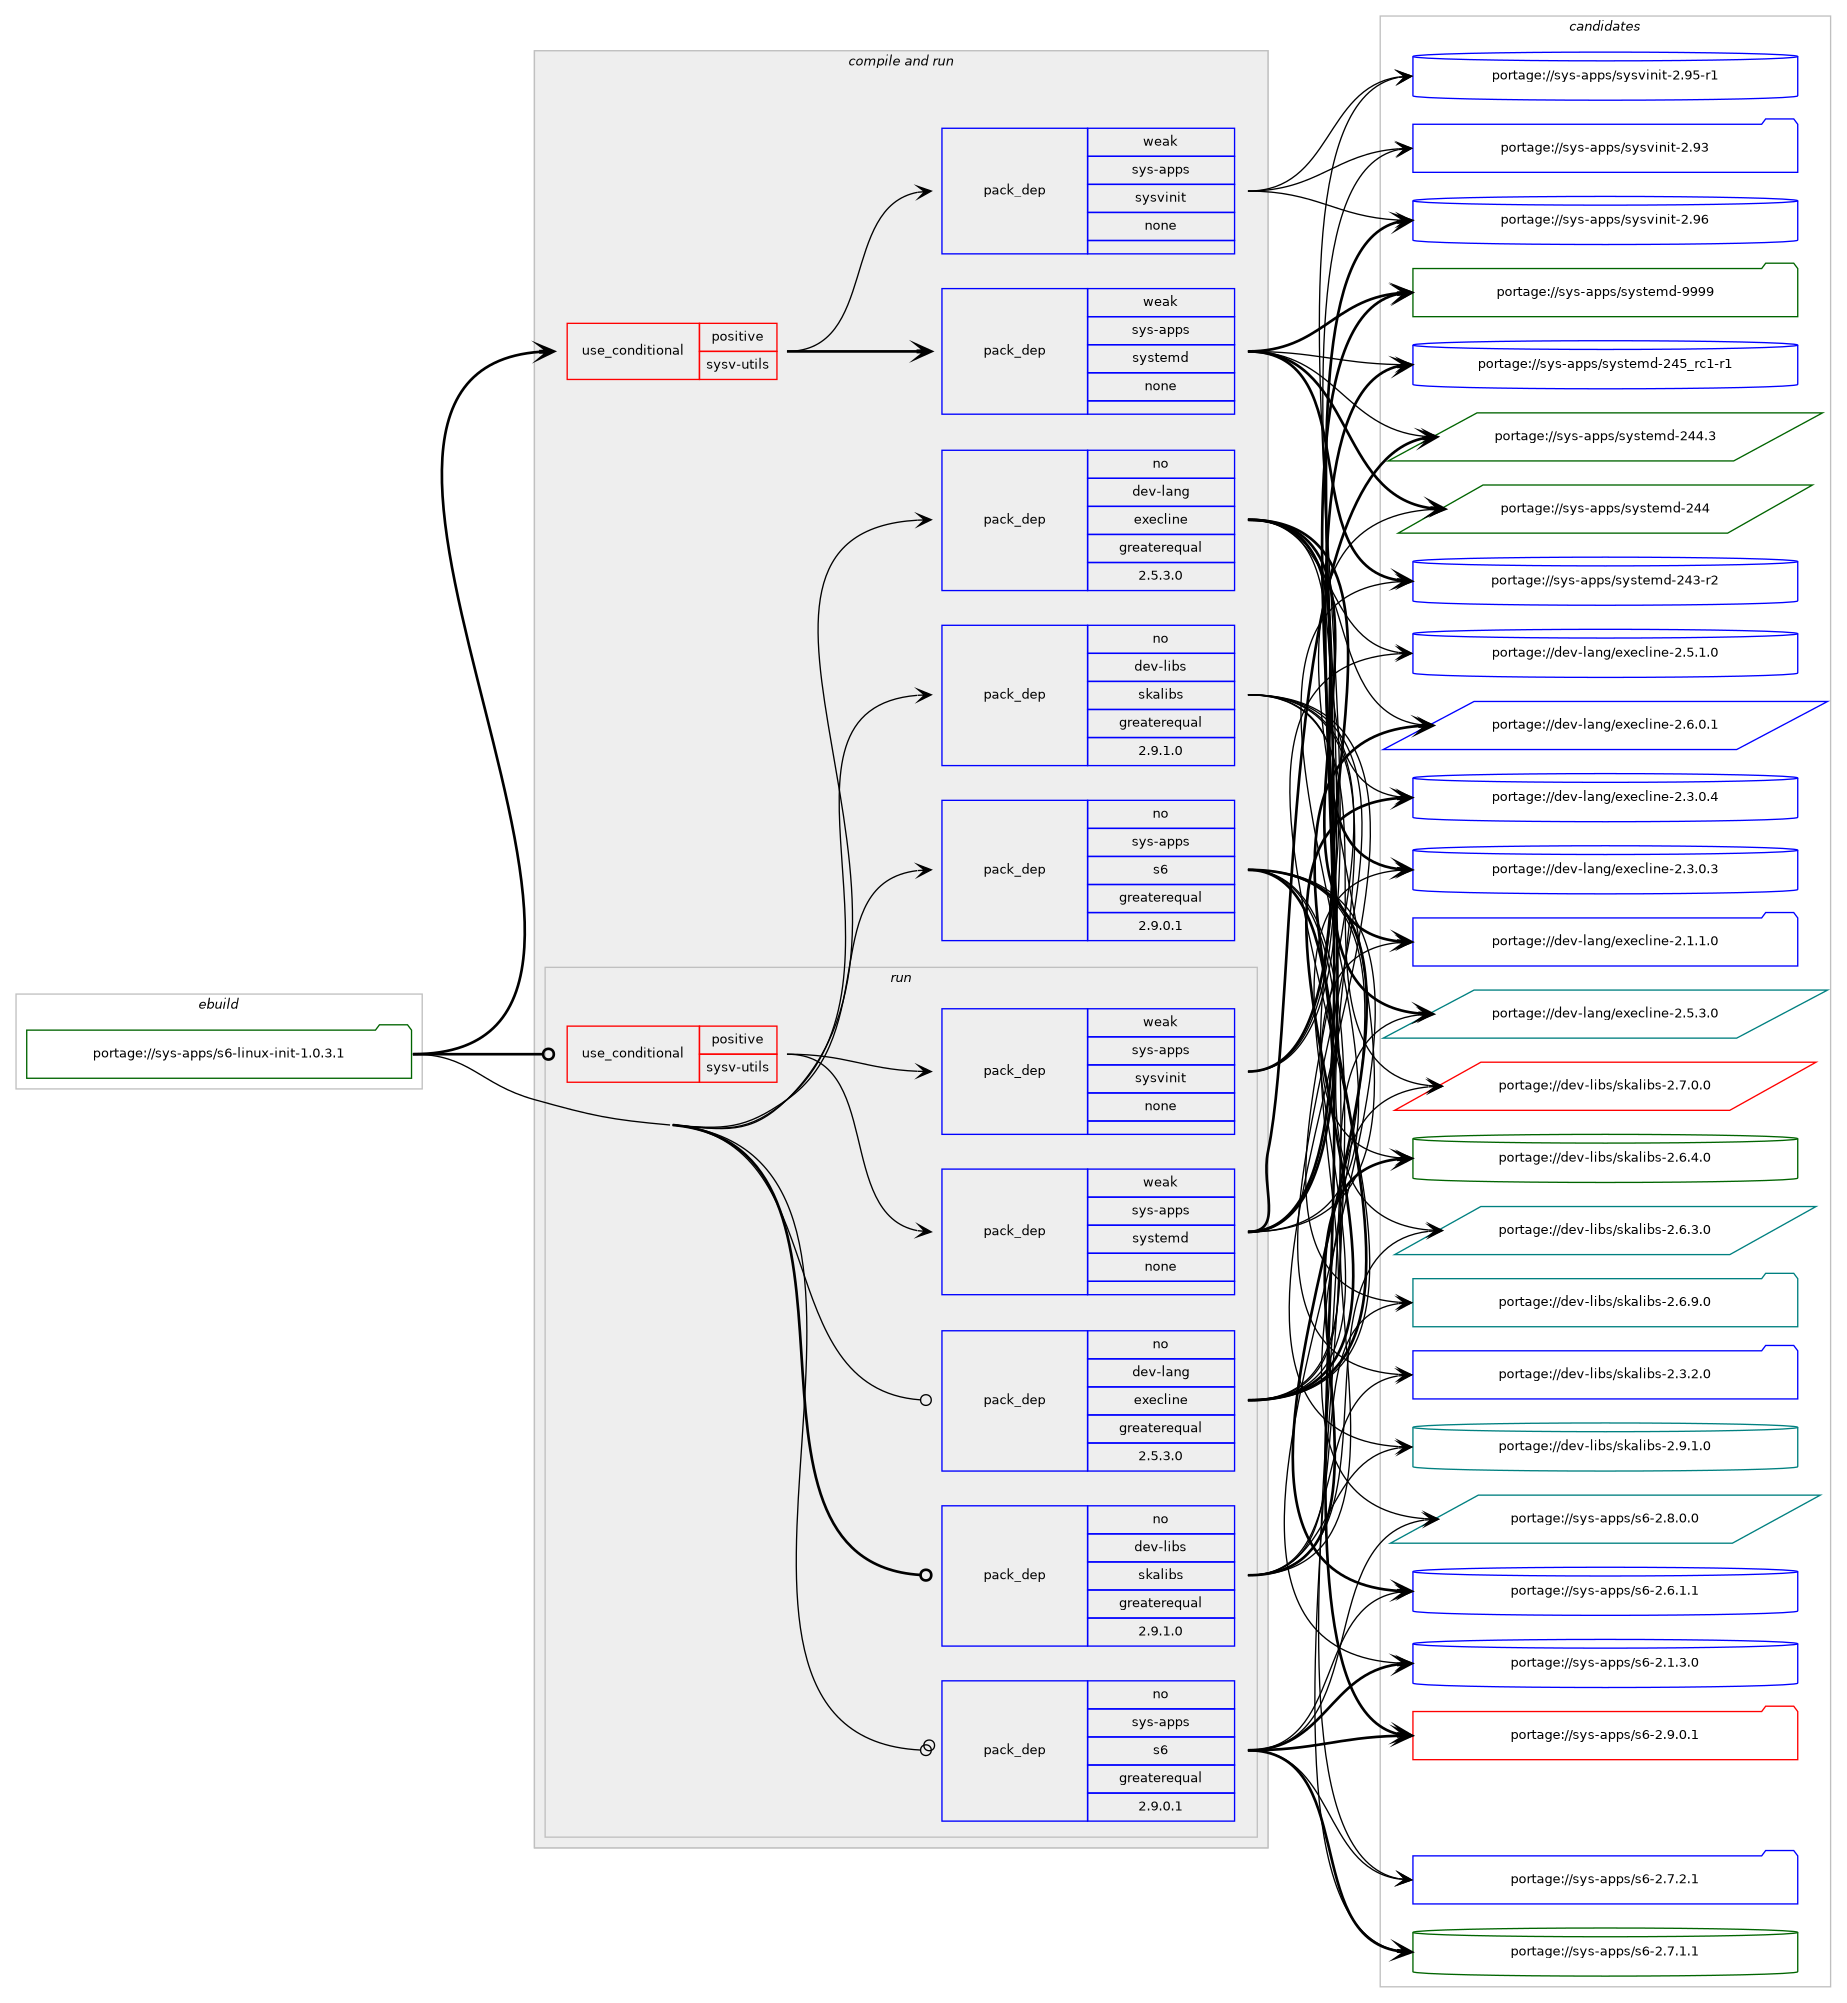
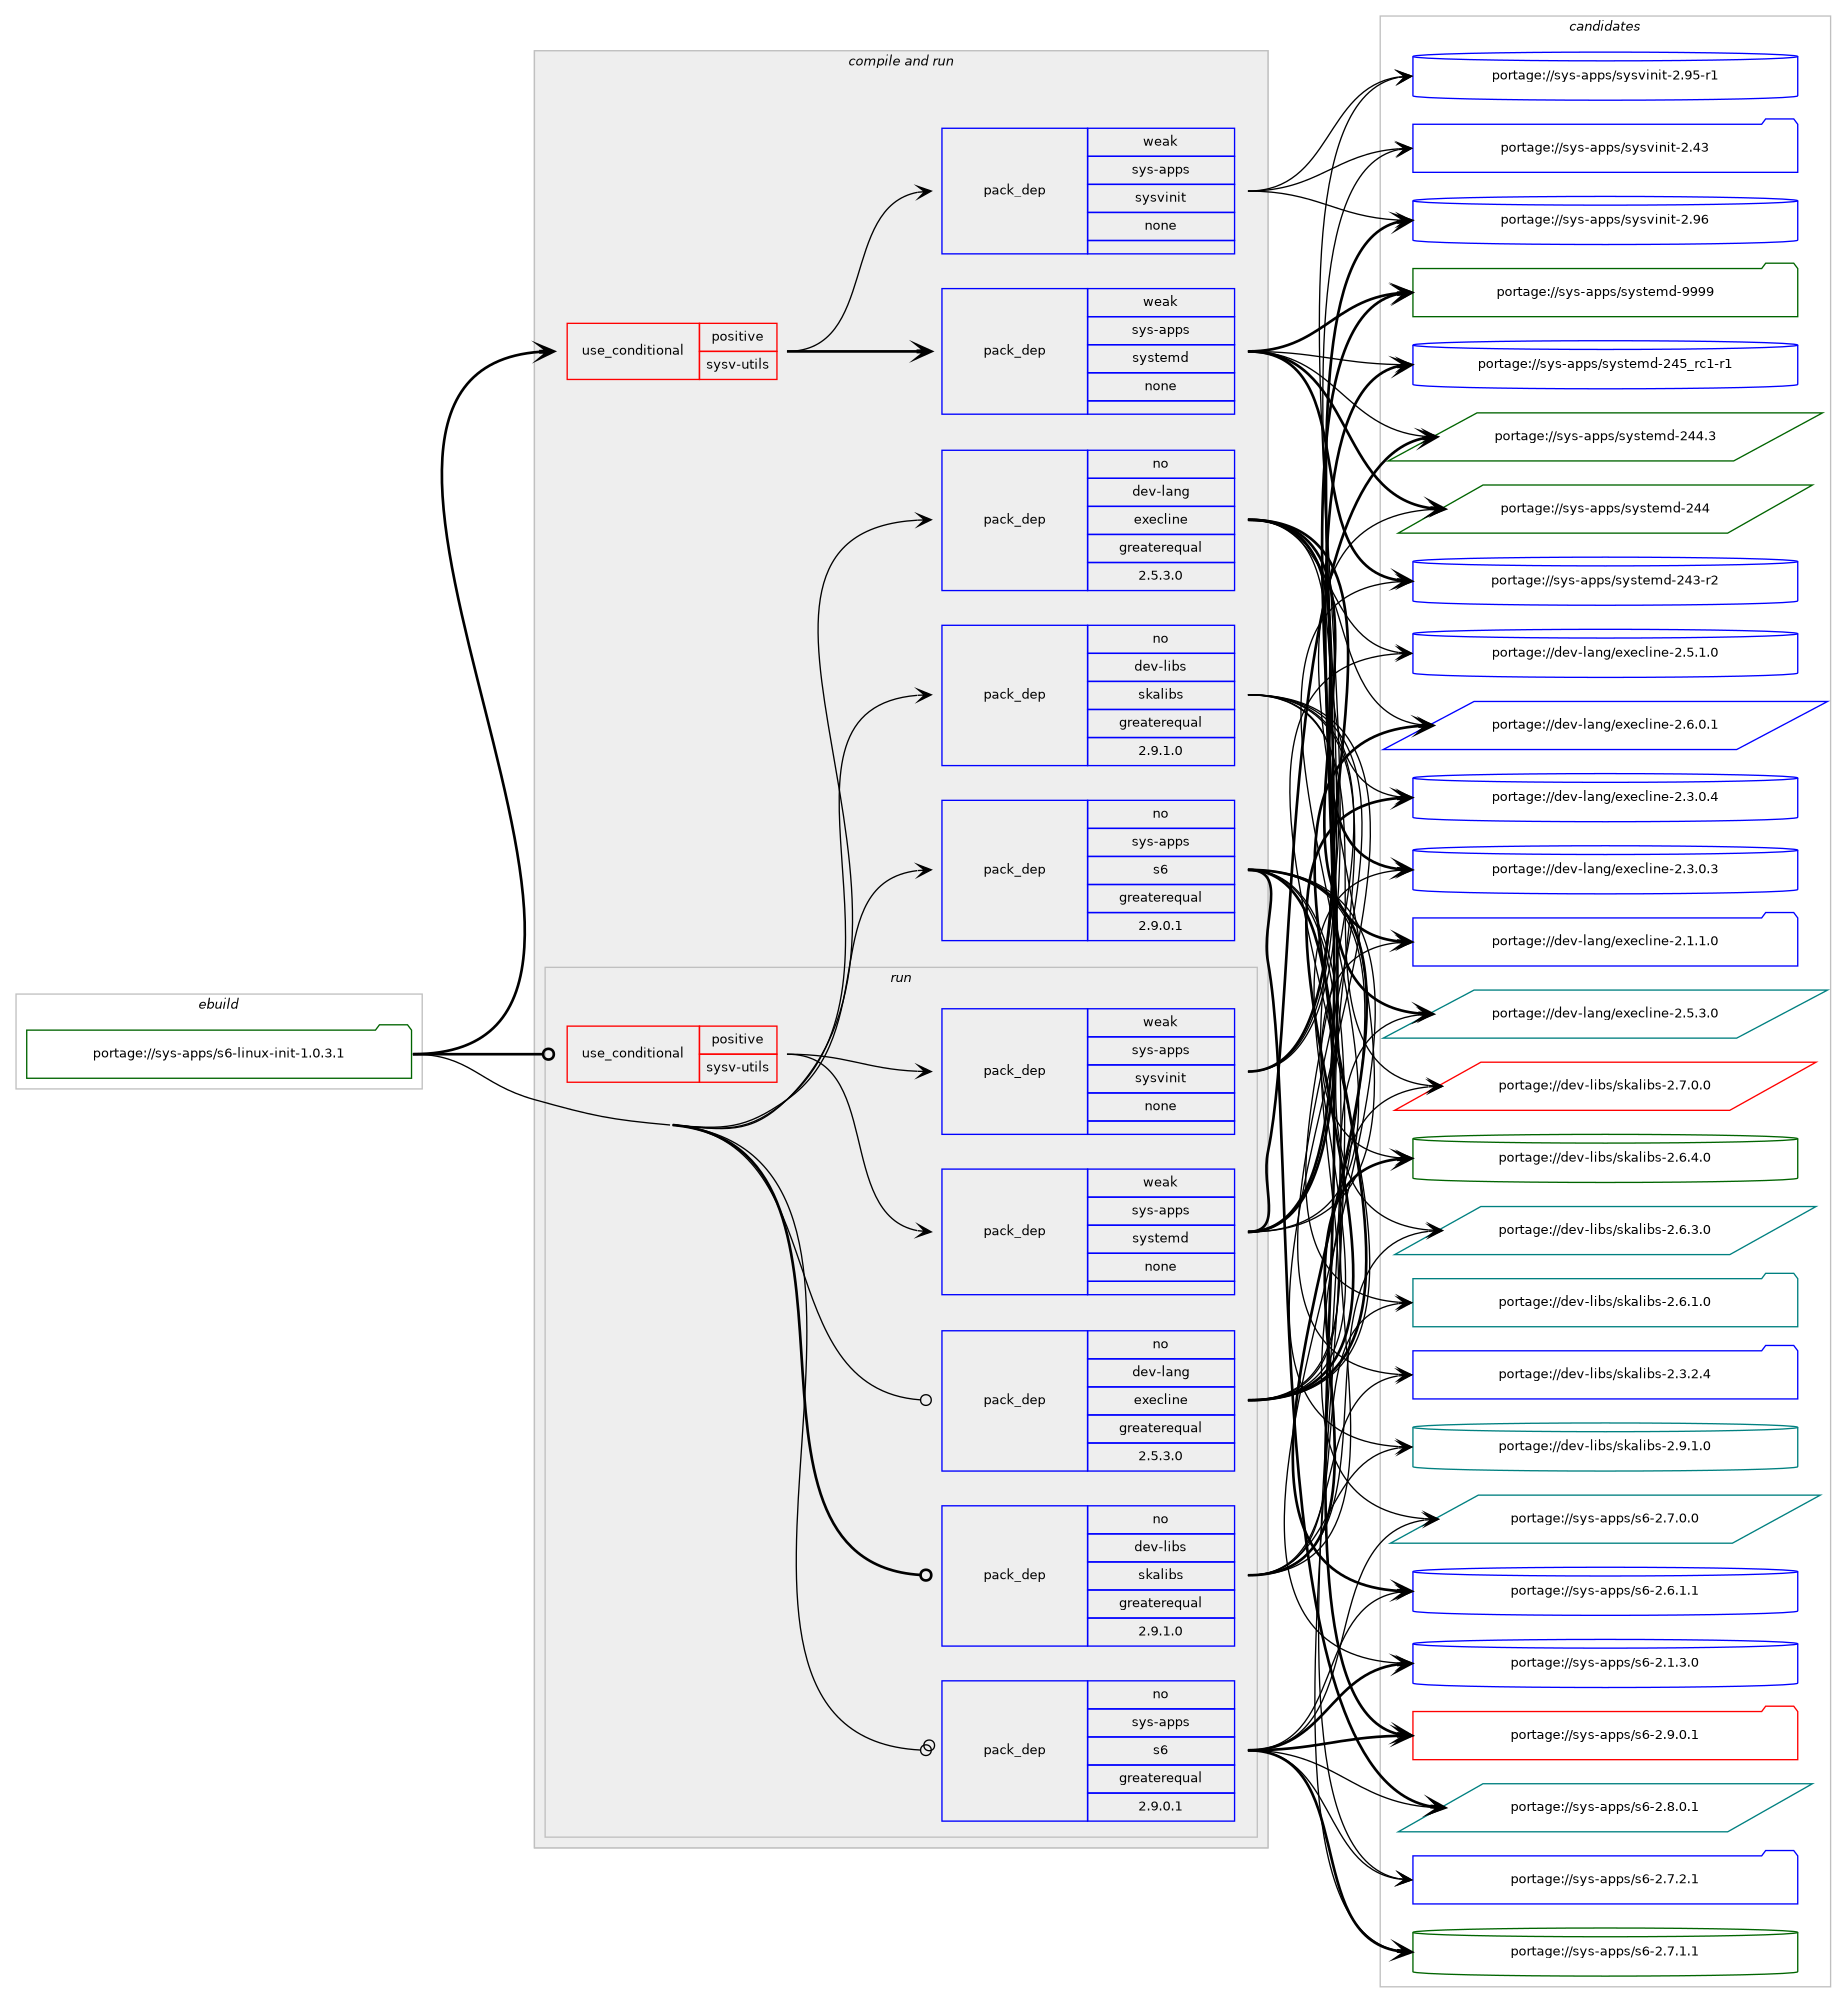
node "portage://sys-apps/sysvinit-2.93": label "portage://sys-apps/sysvinit-2.93" -> "portage://sys-apps/sysvinit-2.43"
node "portage://dev-libs/skalibs-2.6.9.0": label "portage://dev-libs/skalibs-2.6.9.0" -> "portage://dev-libs/skalibs-2.6.1.0"
node "portage://dev-libs/skalibs-2.3.2.0": label "portage://dev-libs/skalibs-2.3.2.0" -> "portage://dev-libs/skalibs-2.3.2.4"
node "portage://sys-apps/s6-2.8.0.0": label "portage://sys-apps/s6-2.8.0.0" -> "portage://sys-apps/s6-2.7.0.0"
node "portage://sys-apps/s6-2.8.0.1": added
